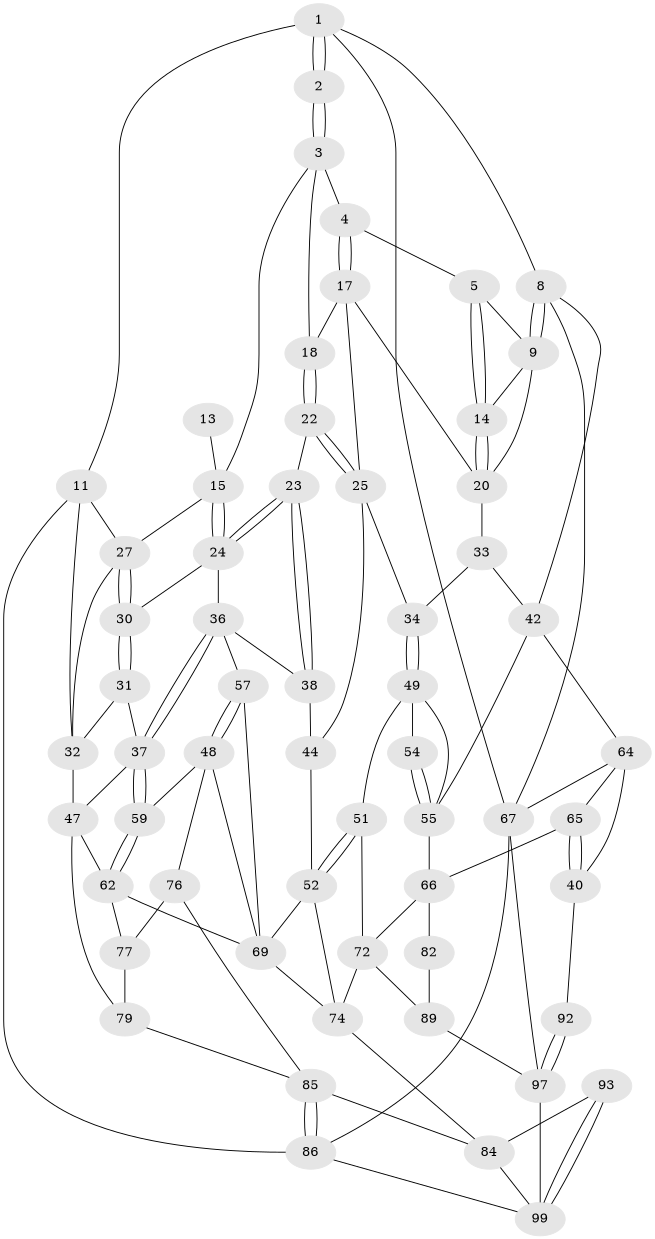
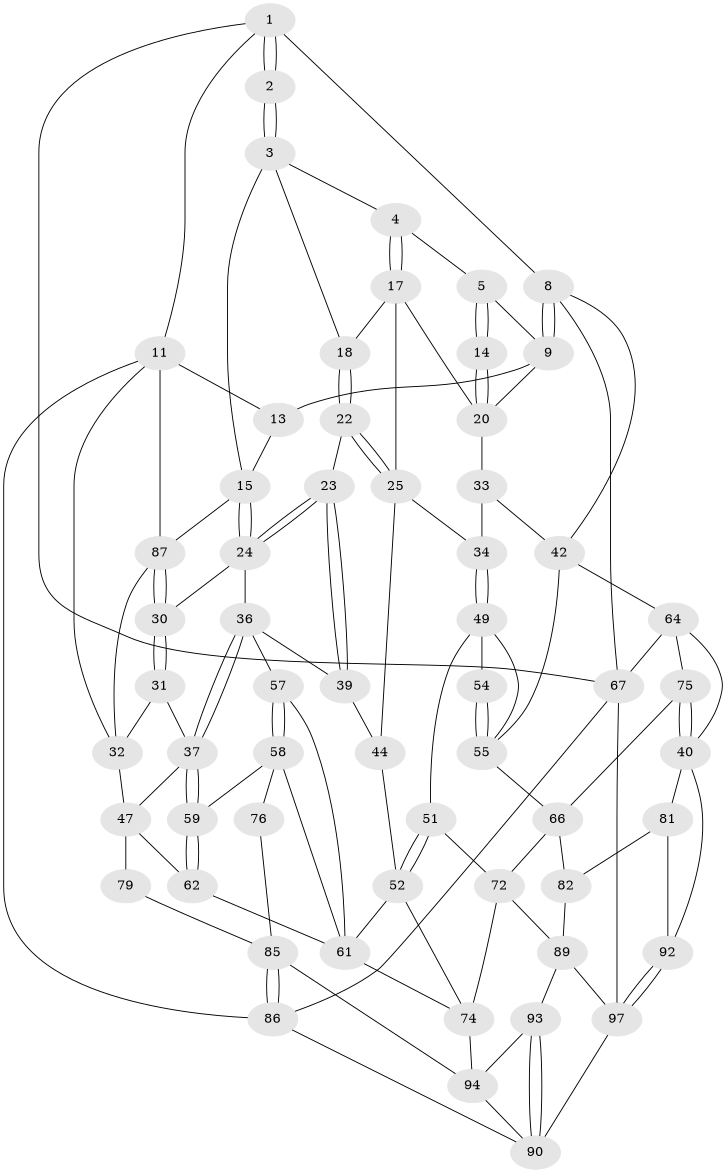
edge "11" -- "13": added
edge "9" -- "14": now "9" -- "13"
node "27": label "27" -> "87"
node "38": label "38" -> "39"
node "48": label "48" -> "58"
node "65": label "65" -> "75"
node "81": added
node "77": removed
node "69": label "69" -> "61"
edge "89" -- "93": added
node "84": label "84" -> "94"
node "99": label "99" -> "90"
